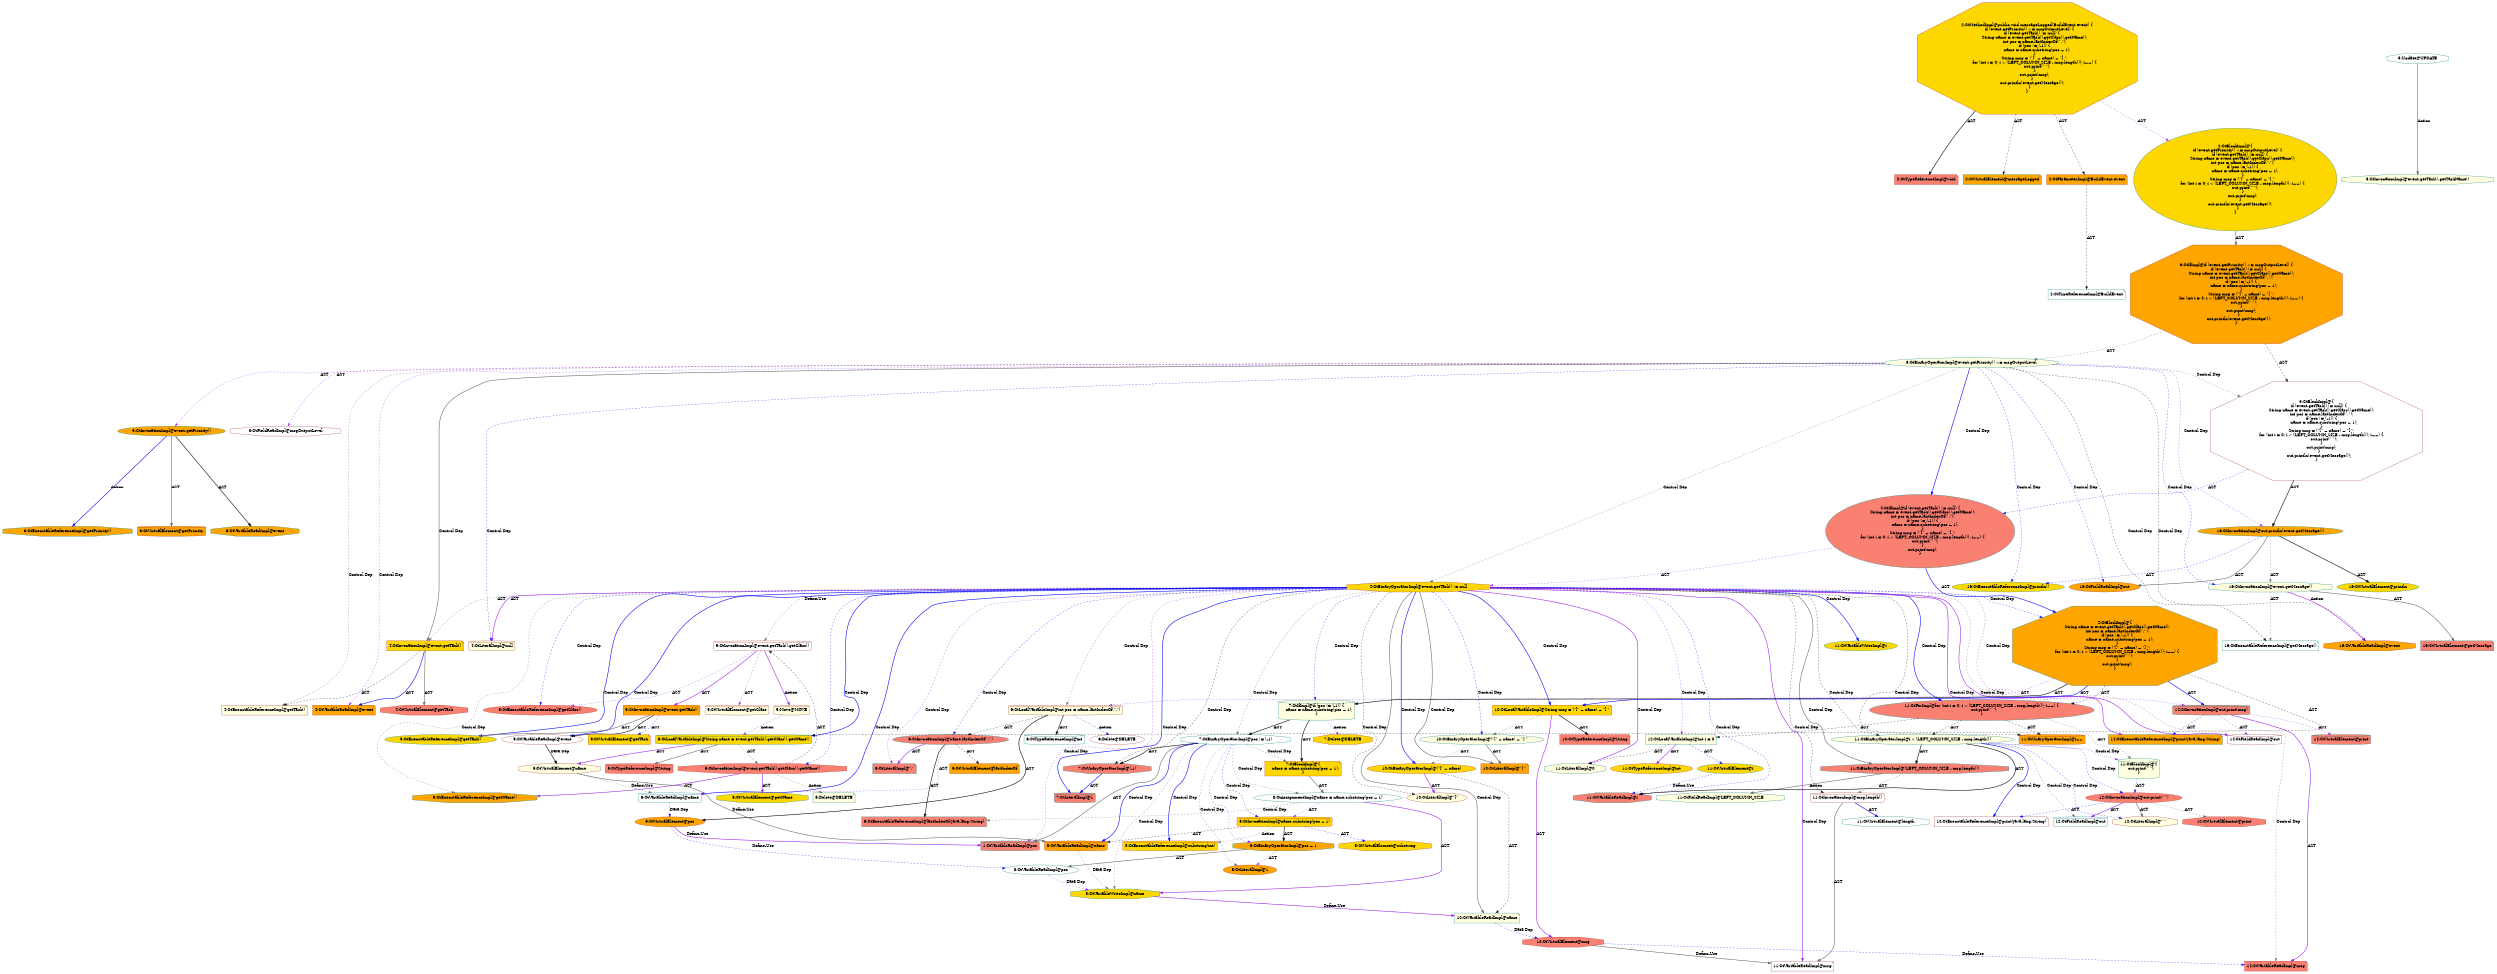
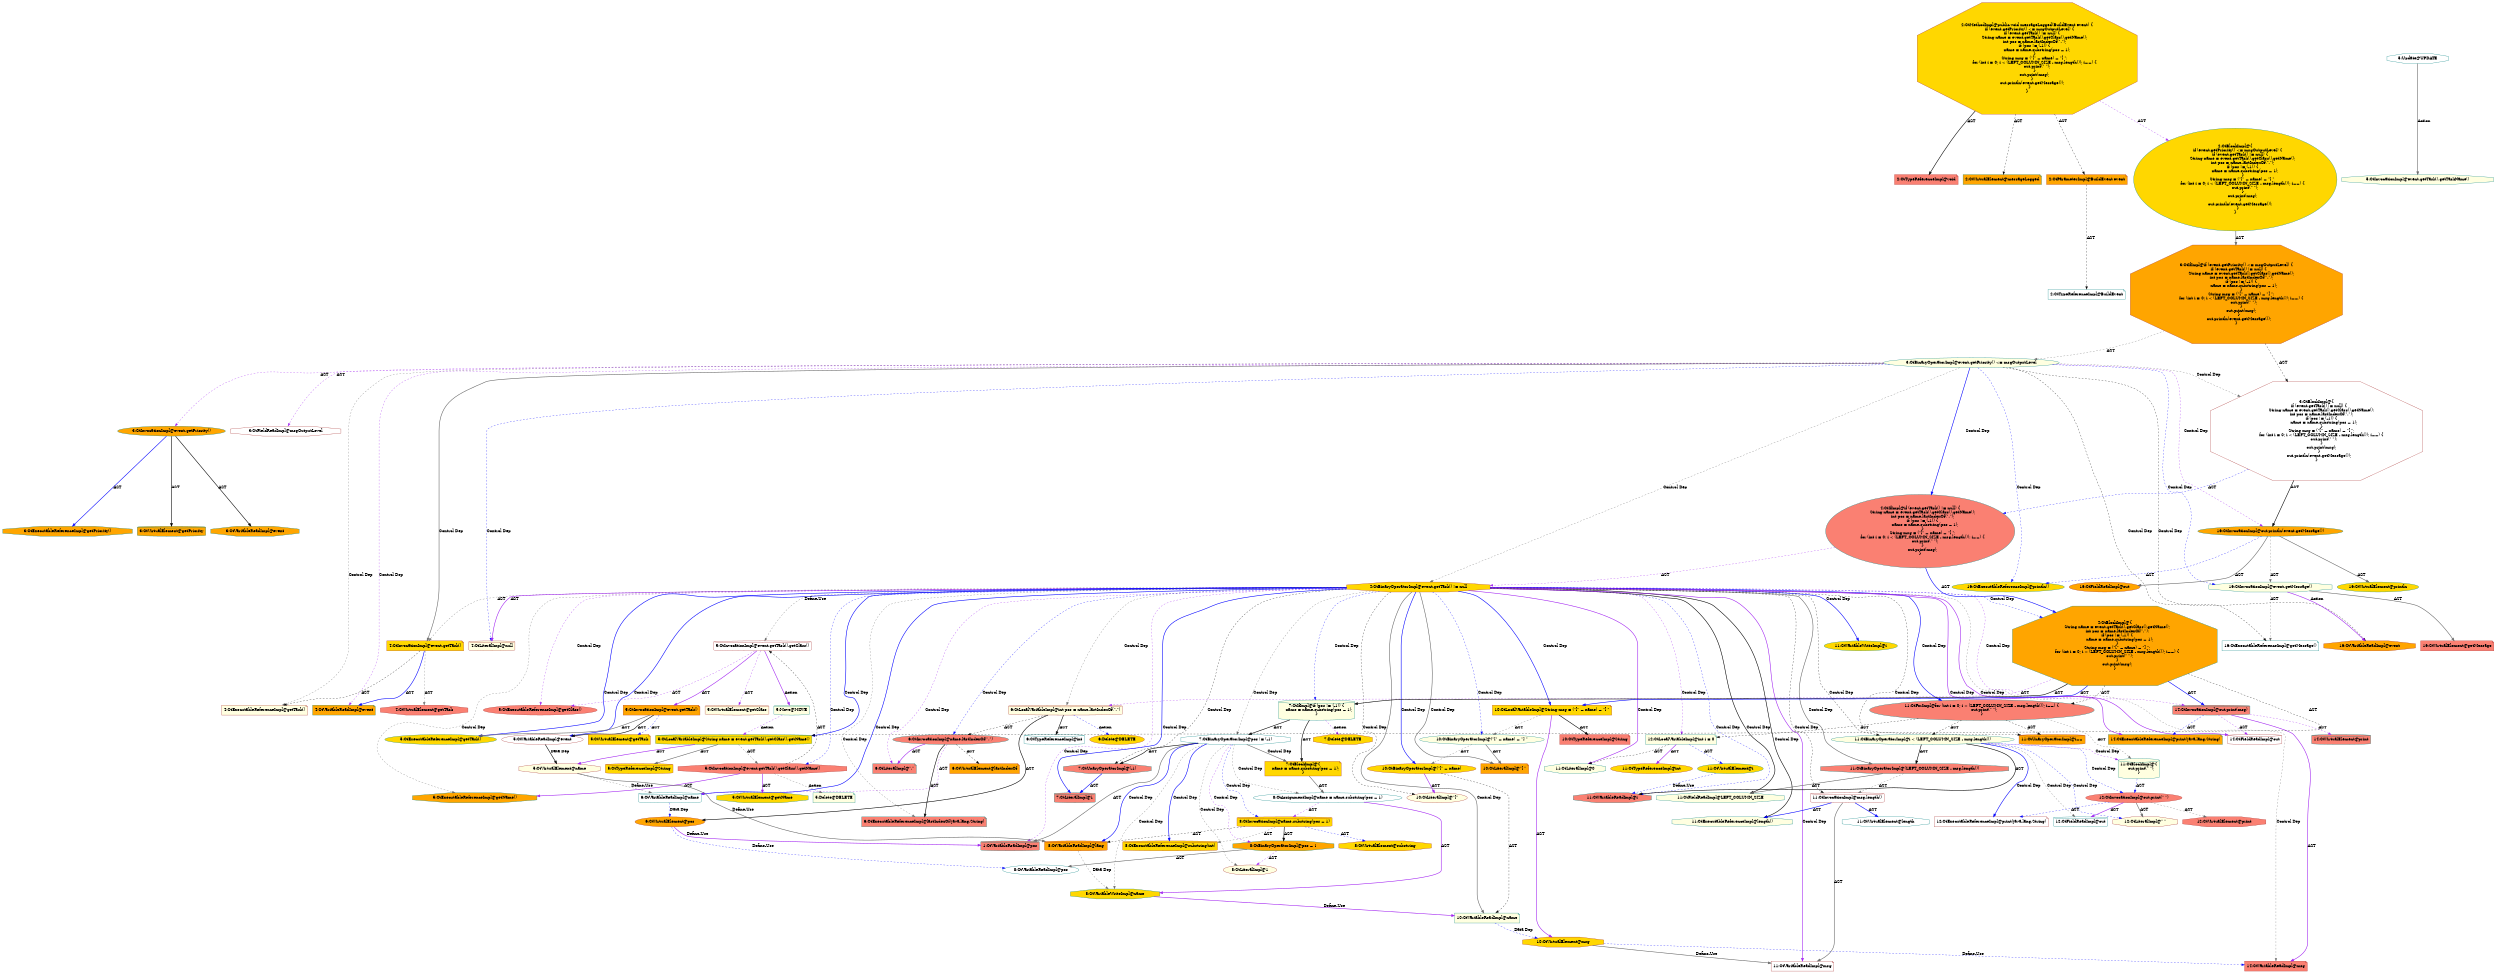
edge "3:CtBinaryOperatorImpl@event.getPriority() <= msgOutputLevel" -> "16:CtFieldReadImpl@out": removed, label "Control Dep"
edge "3:CtInvocationImpl@event.getPriority()" -> "3:CtVirtualElement@getPriority": color gray40 -> black
edge "3:CtInvocationImpl@event.getPriority()" -> "3:CtExecutableReferenceImpl@getPriority()": label "Action" -> "AST"
node "3:CtVirtualElement@getPriority": color brown -> teal
edge "16:CtInvocationImpl@out.println(event.getMessage())" -> "16:CtVirtualElement@println": color black -> gray40
edge "4:CtBinaryOperatorImpl@event.getTask() != null" -> "5:CtExecutableReferenceImpl@getClass()": color blue -> purple
edge "4:CtBinaryOperatorImpl@event.getTask() != null" -> "11:CtFieldReadImpl@LEFT_COLUMN_SIZE": added, label "Control Dep"
node "16:CtVirtualElement@getMessage": color teal -> brown
edge "4:CtInvocationImpl@event.getTask()" -> "4:CtVirtualElement@getTask": style bold -> dashed
node "4:CtVariableReadImpl@event": color brown -> teal
node "5:Move@MOVE": color brown -> teal
node "6:Delete@DELETE": fillcolor white -> gold
edge "7:CtBinaryOperatorImpl@pos != (-1)" -> "7:CtBlockImpl@{ name = name.substring(pos + 1); }": style dashed -> bold
node "5:CtTypeReferenceImpl@String": fillcolor salmon -> gold
edge "11:CtBinaryOperatorImpl@(LEFT_COLUMN_SIZE - msg.length())" -> "11:CtFieldReadImpl@LEFT_COLUMN_SIZE": label "Action" -> "AST"
edge "8:CtAssignmentImpl@name = name.substring(pos + 1)" -> "6:CtExecutableReferenceImpl@lastIndexOf(java.lang.String)": now "4:CtBinaryOperatorImpl@event.getTask() != null" -> "6:CtExecutableReferenceImpl@lastIndexOf(java.lang.String)"
node "11:CtExecutableReferenceImpl@length()": added
edge "8:CtInvocationImpl@name.substring(pos + 1)" -> "8:CtExecutableReferenceImpl@substring(int)": label "Action" -> "AST"
node "8:CtVariableReadImpl@name": label "8:CtVariableReadImpl@name" -> "8:CtVariableReadImpl@lang"
node "8:CtLiteralImpl@1": fillcolor orange -> lightyellow
edge "8:CtVariableReadImpl@pos" -> "8:CtVariableWriteImpl@name": removed, label "Data Dep"
node "10:CtVirtualElement@msg": fillcolor salmon -> gold
